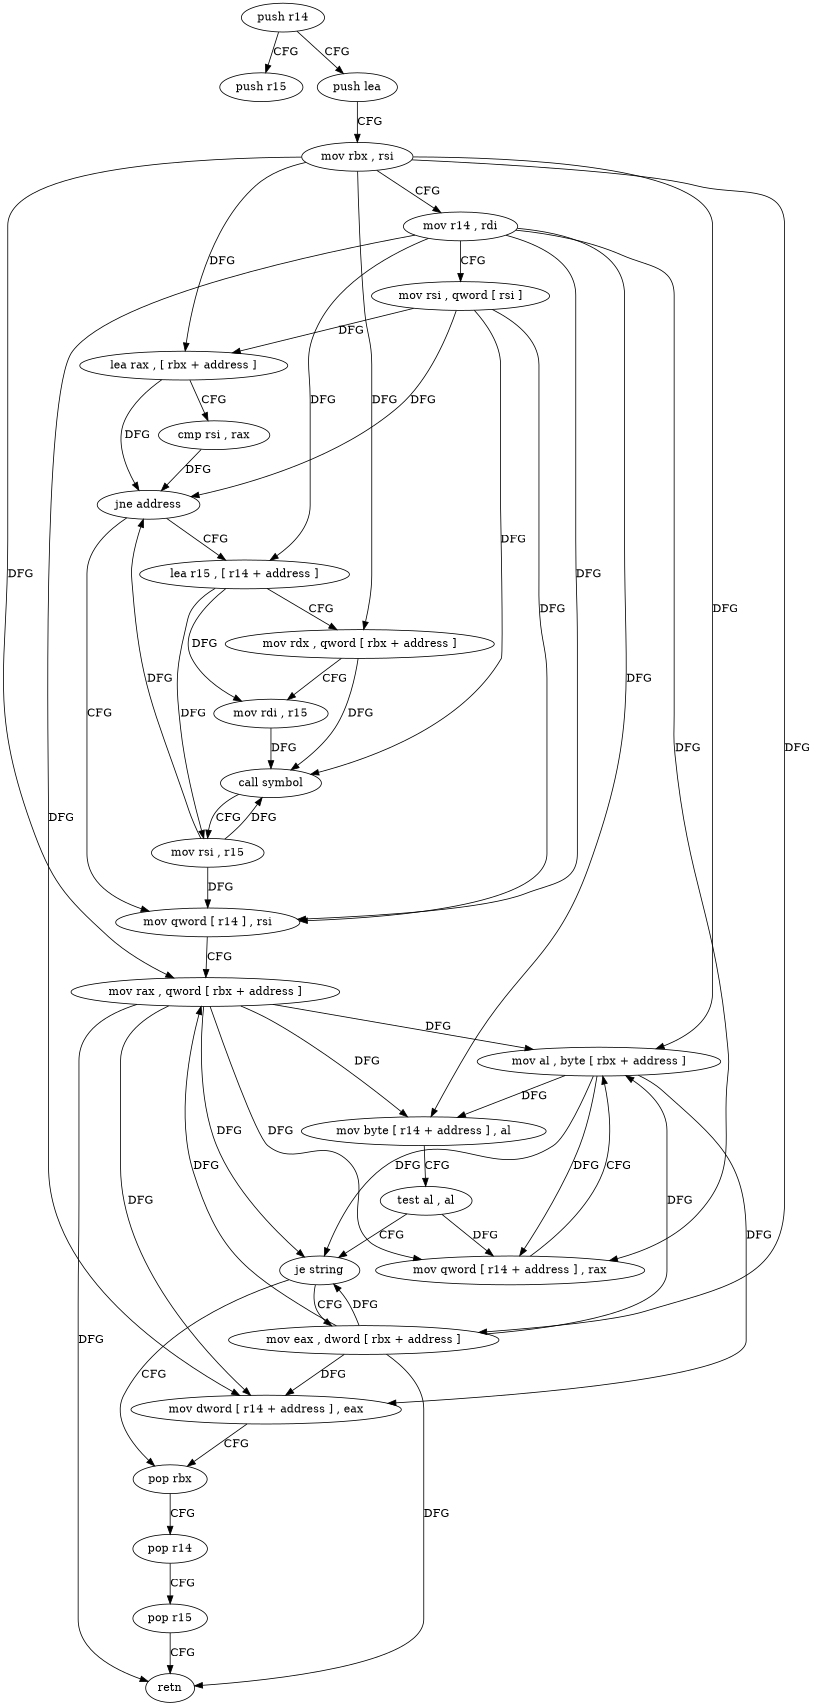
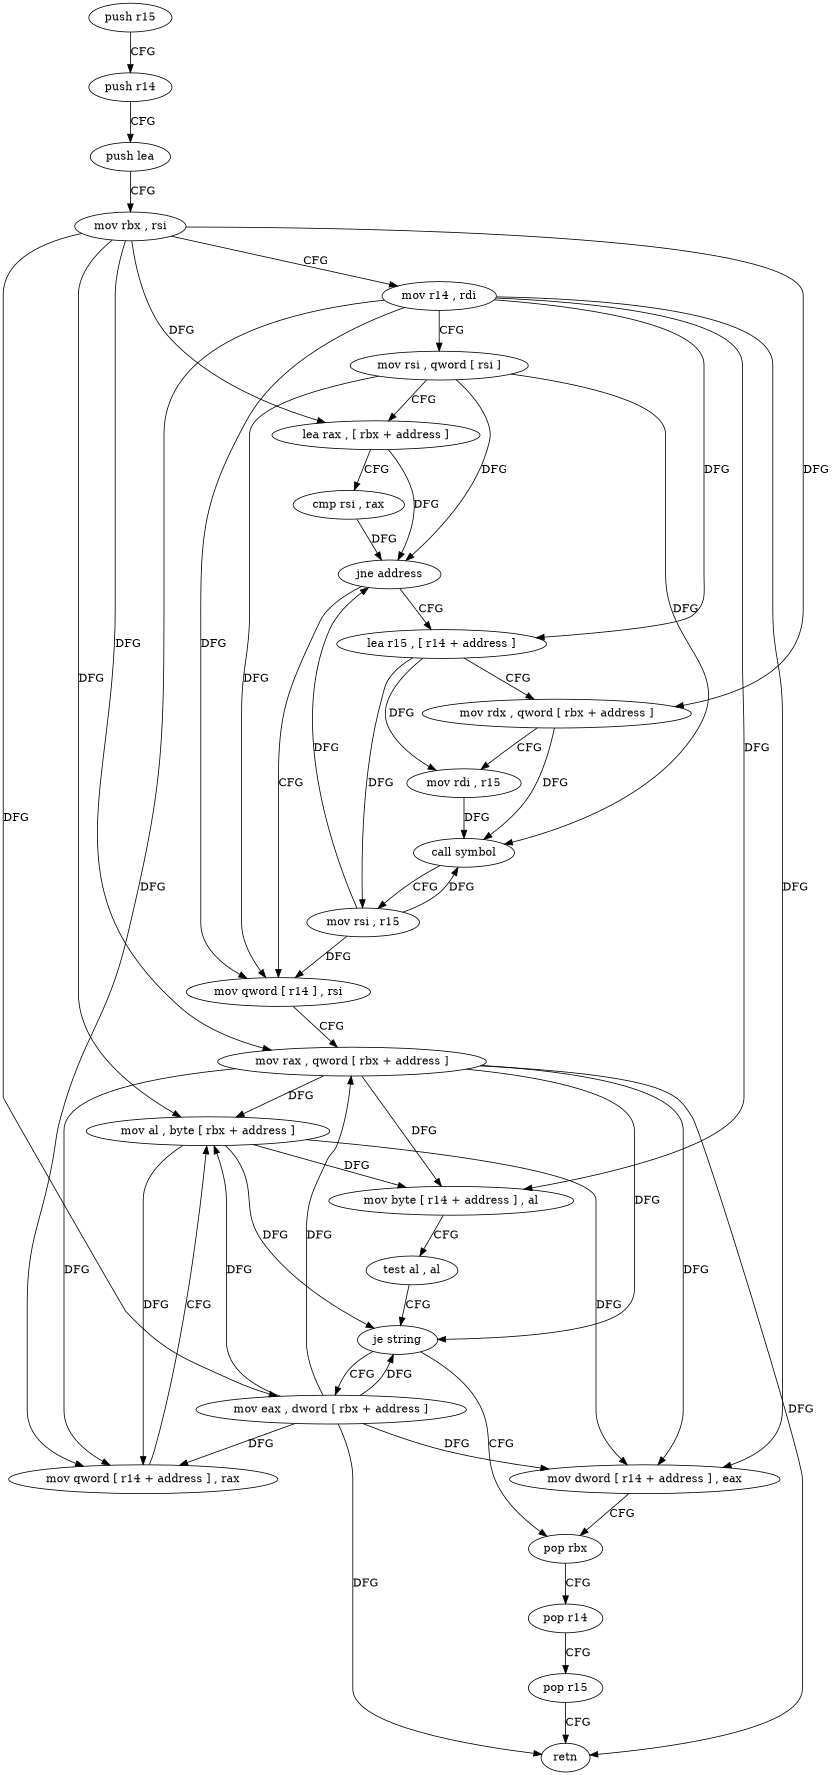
edge "push r14" -> "push r15": reversed
edge "mov rsi , qword [ rsi ]" -> "lea rax , [ rbx + address ]": label "DFG" -> "CFG"
edge "test al , al" -> "mov qword [ r14 + address ] , rax": now "mov eax , dword [ rbx + address ]" -> "mov qword [ r14 + address ] , rax"
